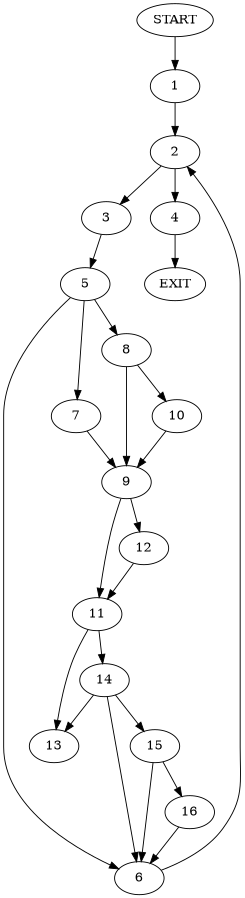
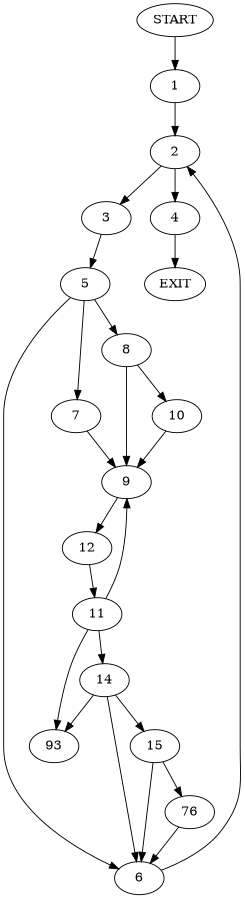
edge "9" -> "11": reversed
node "13": label "13" -> "93"
node "16": label "16" -> "76"
